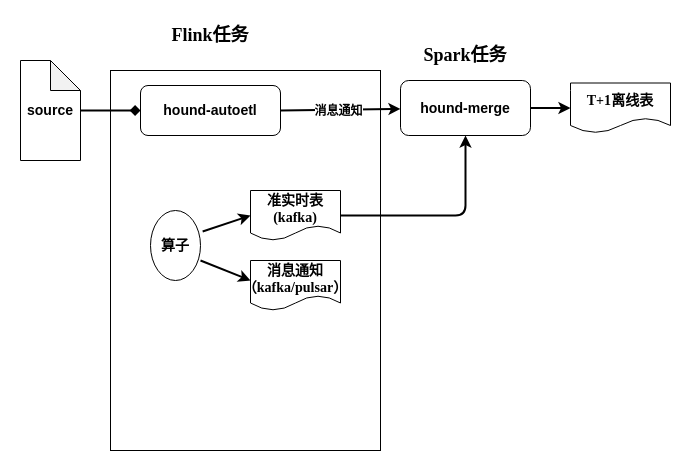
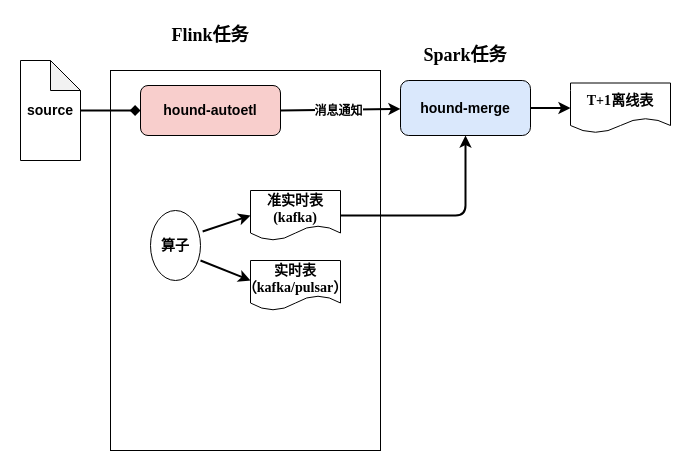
node "hound-merge": fillcolor #ffffff -> #dae8fc
node "hound-autoetl": fillcolor #ffffff -> #f8cecc
node "消息通知（kafka/pulsar）": label "消息通知（kafka/pulsar）" -> "实时表（kafka/pulsar）"
